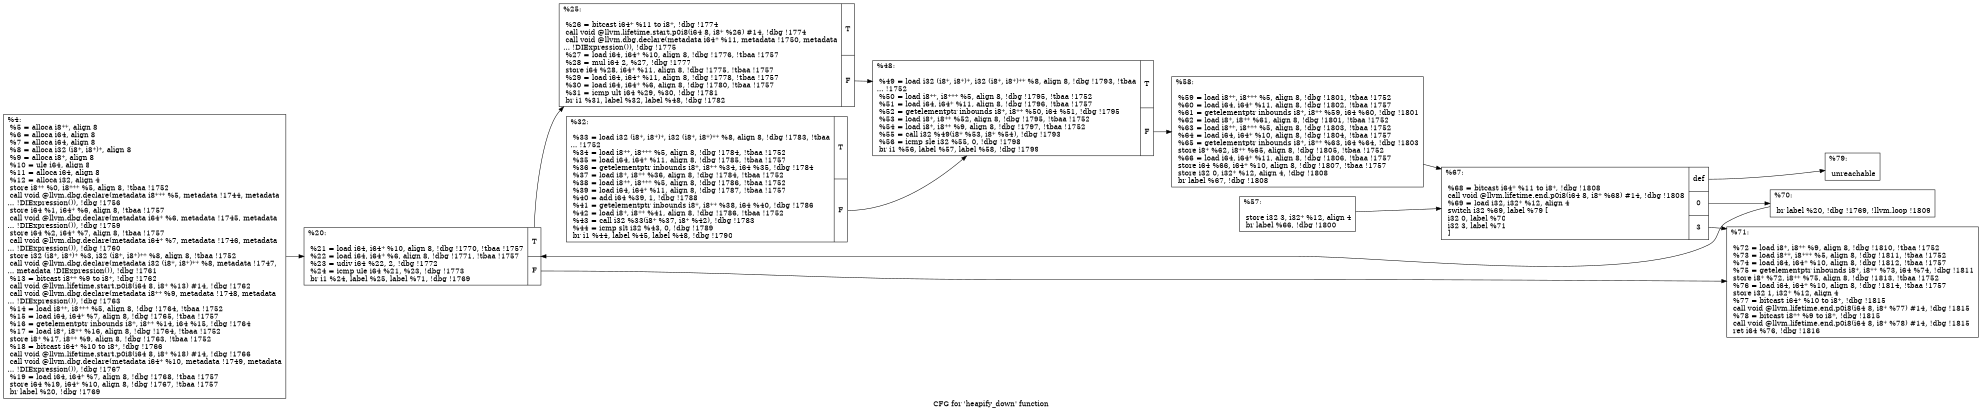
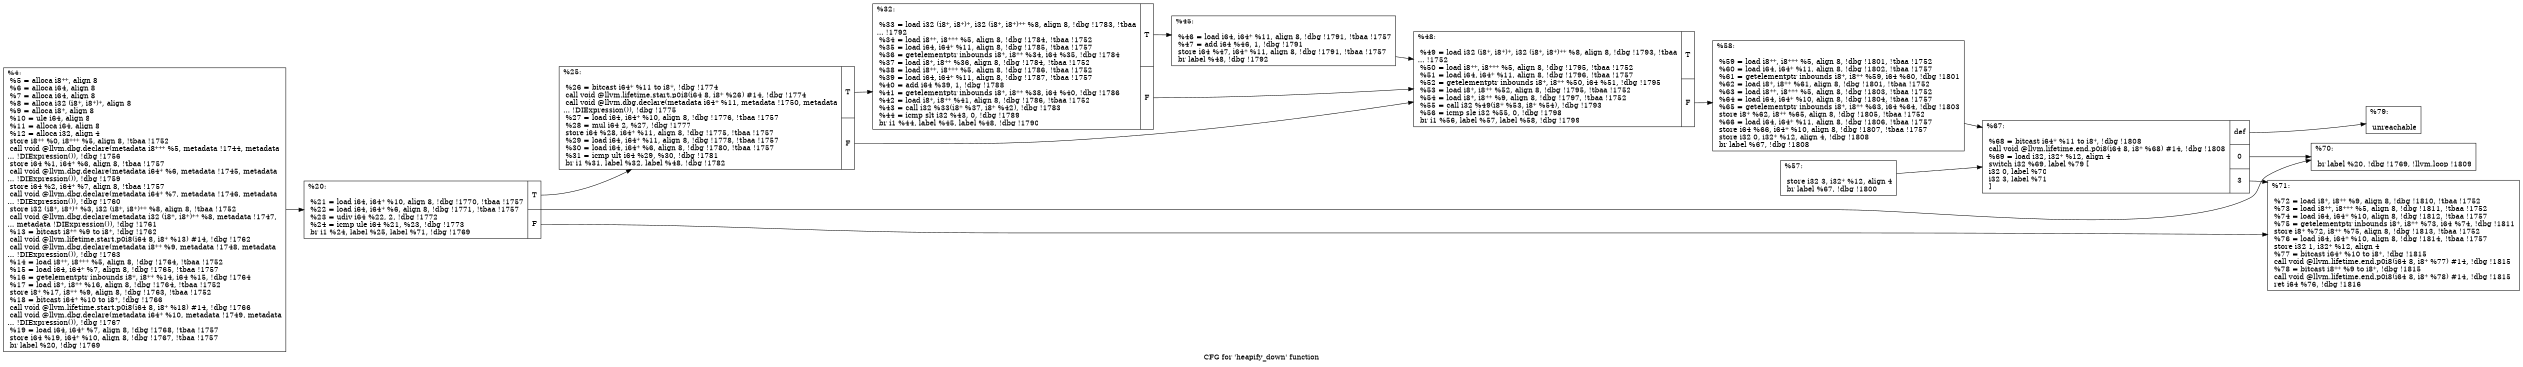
node "%45:": added
edge "%25:" -> "%32:": added
node "%32:": text "... !1752" -> "... !1792"
node "%57:": text "br label %66, !dbg !1800" -> "br label %67, !dbg !1800"
edge "%70:" -> "%20:": reversed
